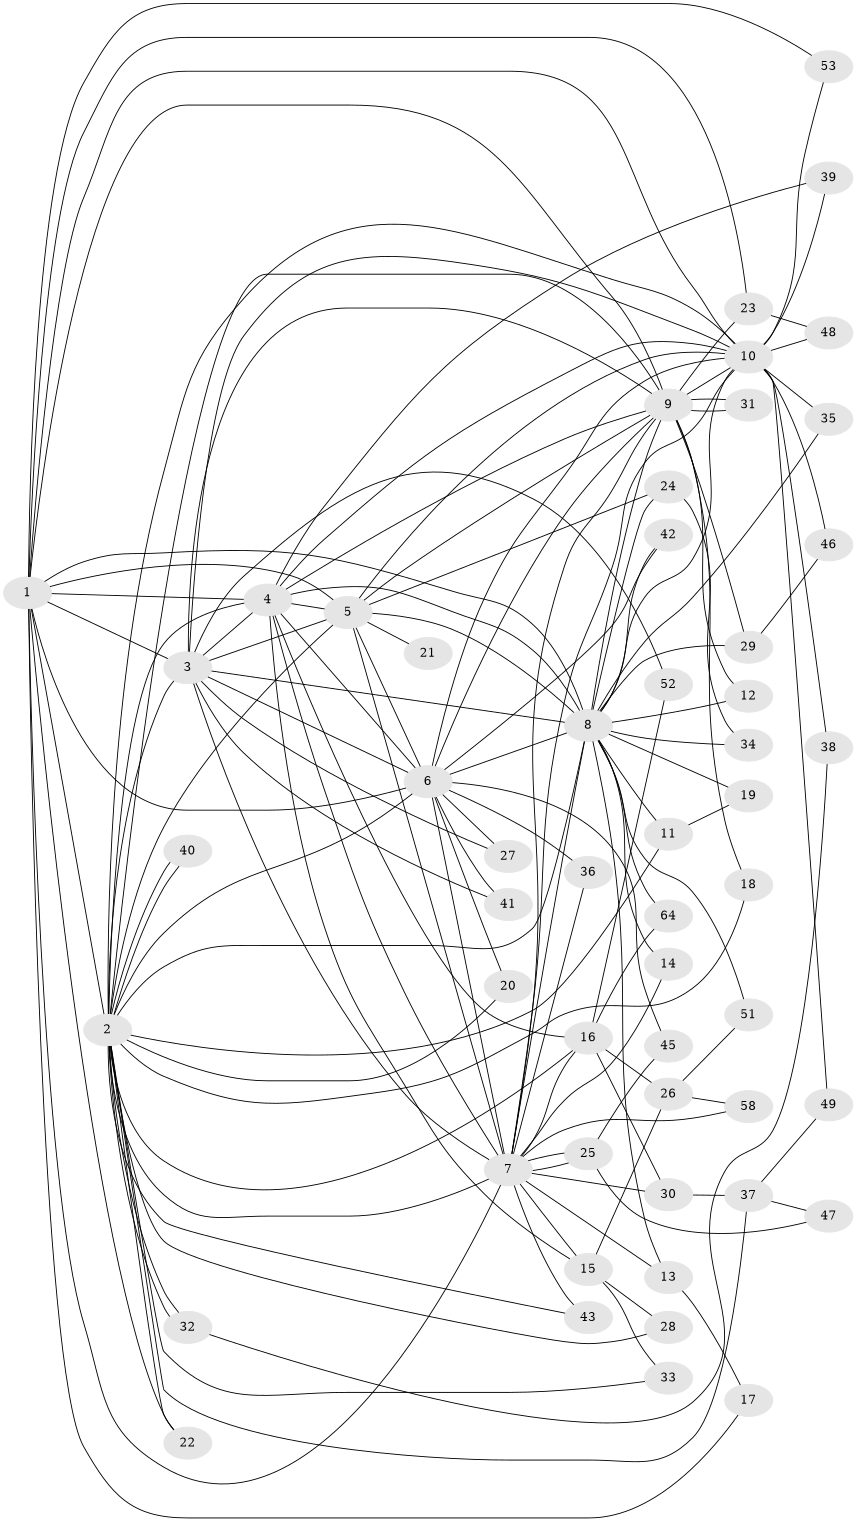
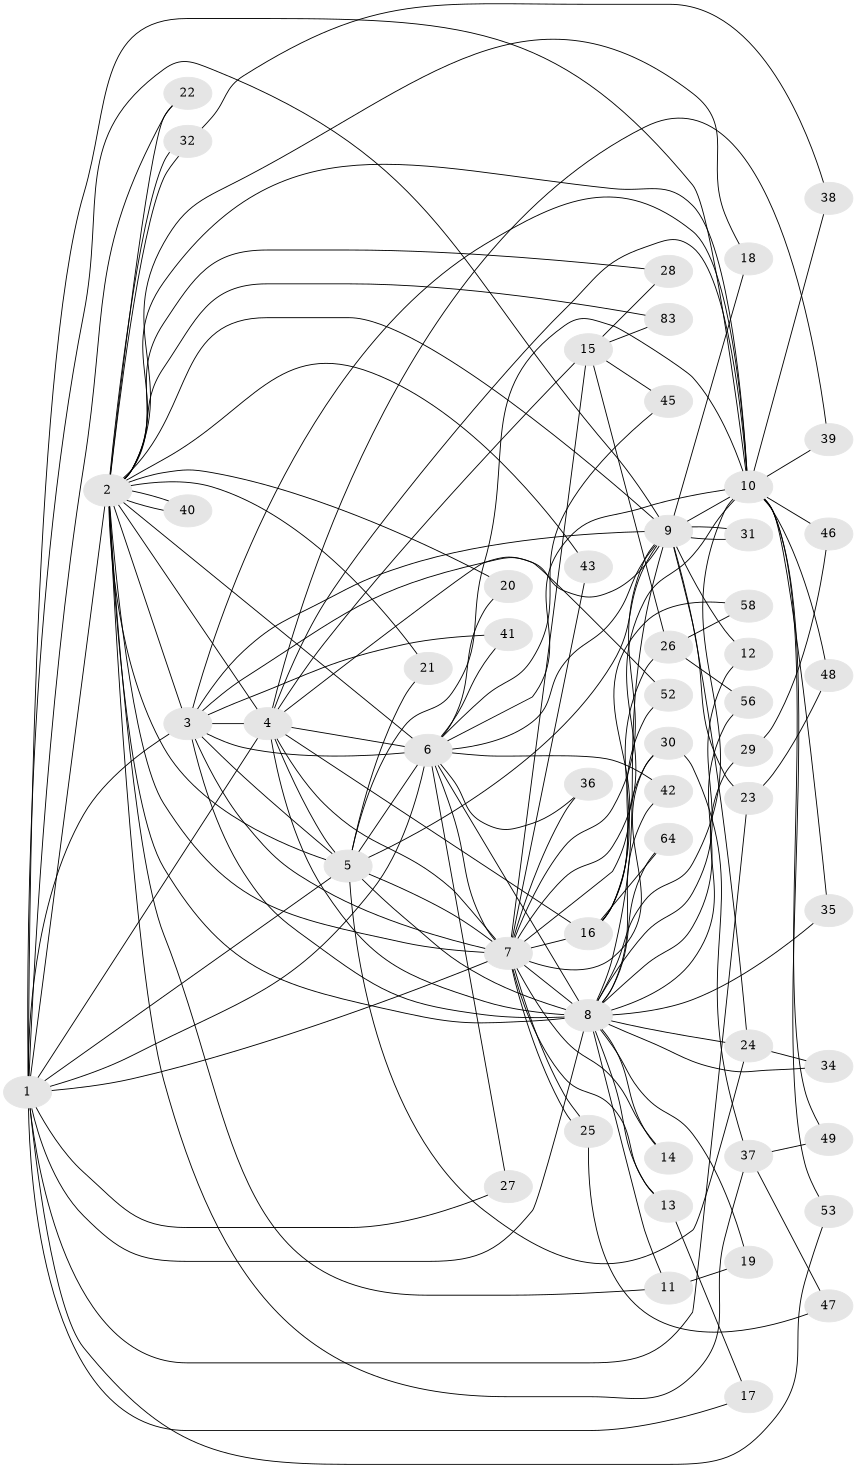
edge "9" -- "29": now "9" -- "24"
edge "3" -- "27": now "1" -- "27"
node "51": label "51" -> "56"
edge "45" -- "25": now "45" -- "15"
edge "2" -- "16": now "2" -- "21"
node "33": label "33" -> "83"
